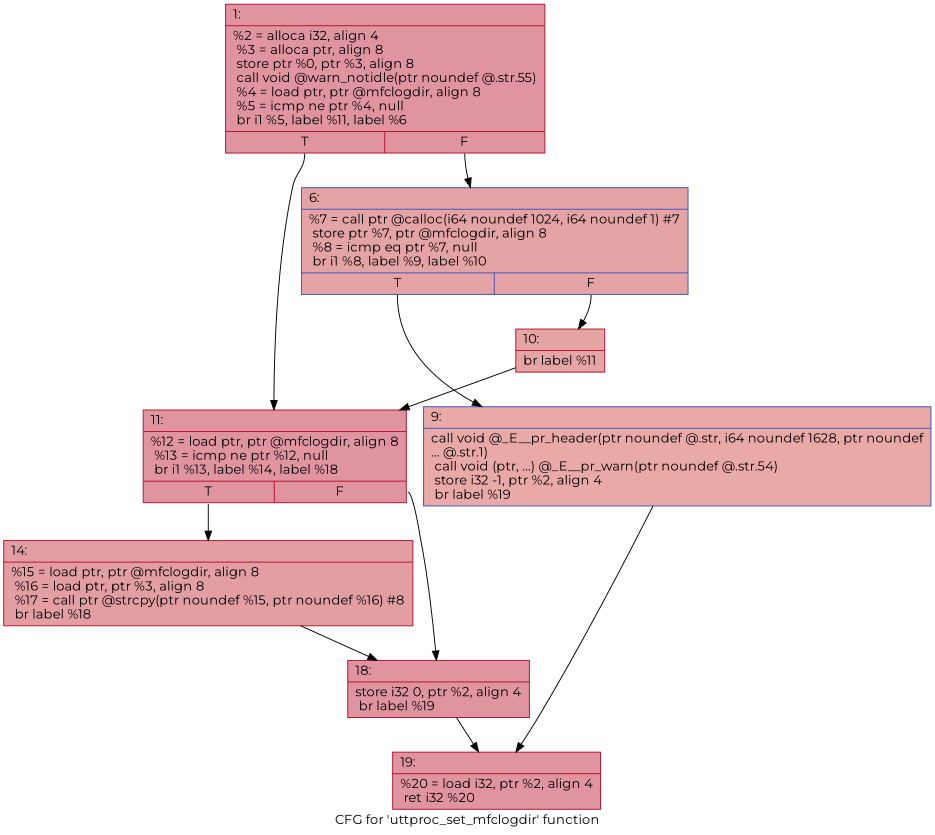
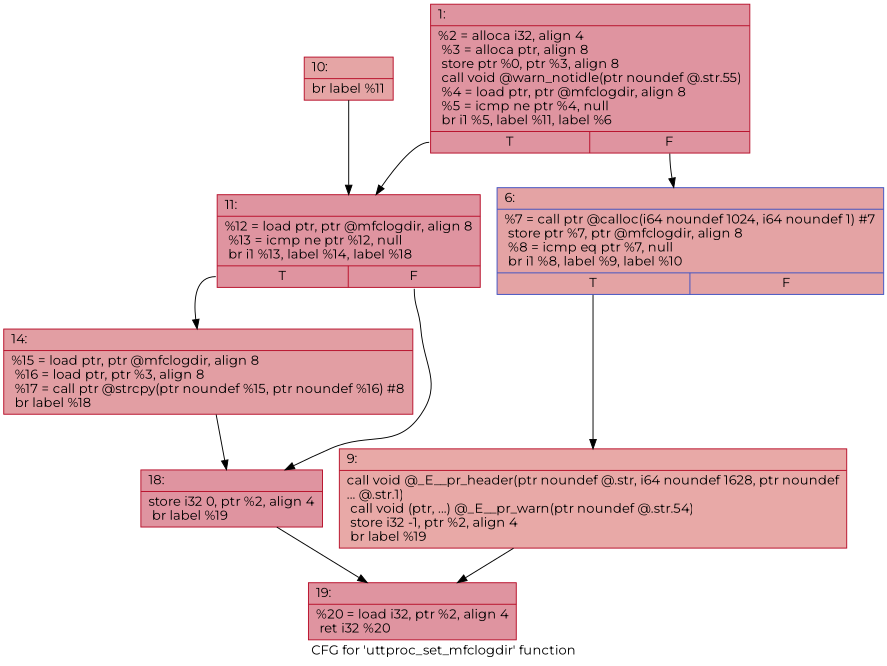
edge "6:" -> "10:": removed
node "9:": color #3d50c3ff -> #b70d28ff
